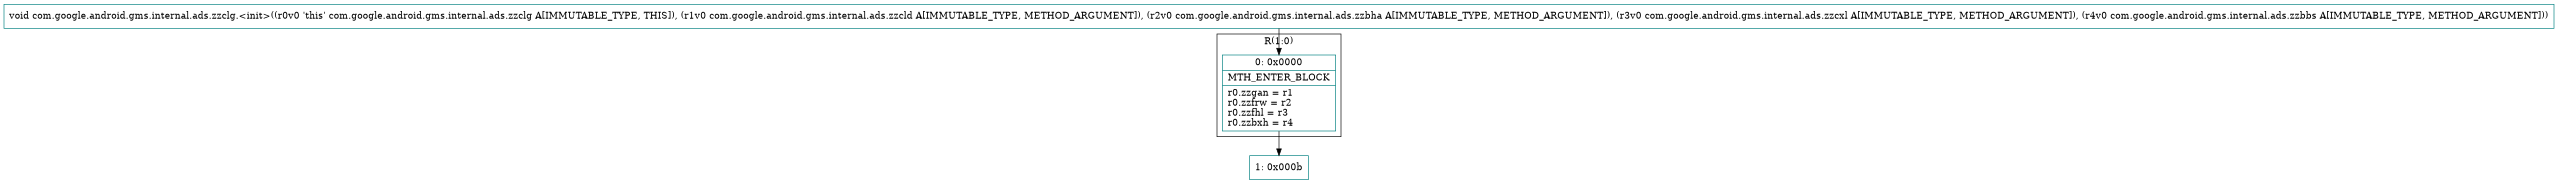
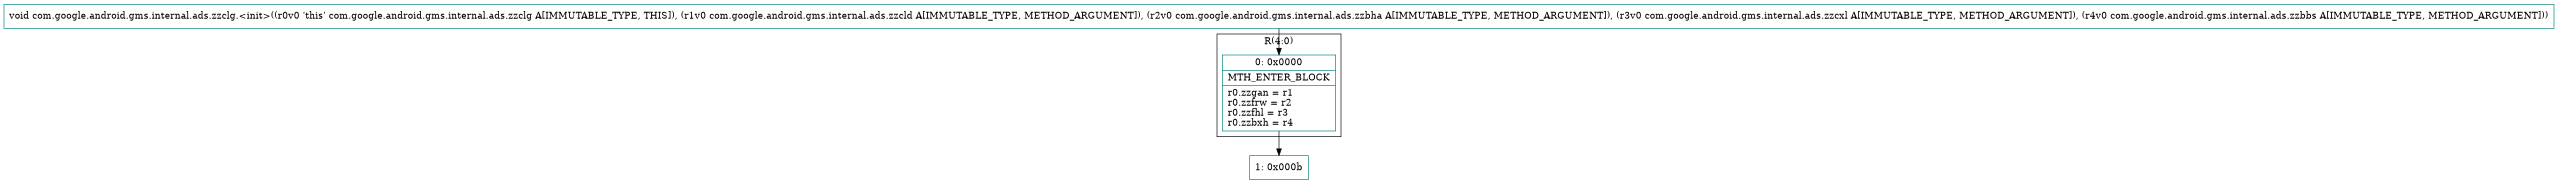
cluster "R(1:0)": label "R(1:0)" -> "R(4:0)"
